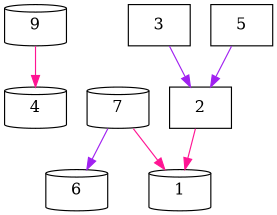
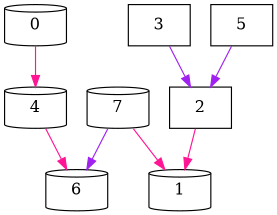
node "9": label "9" -> "0"
edge "4" -> "6": added
